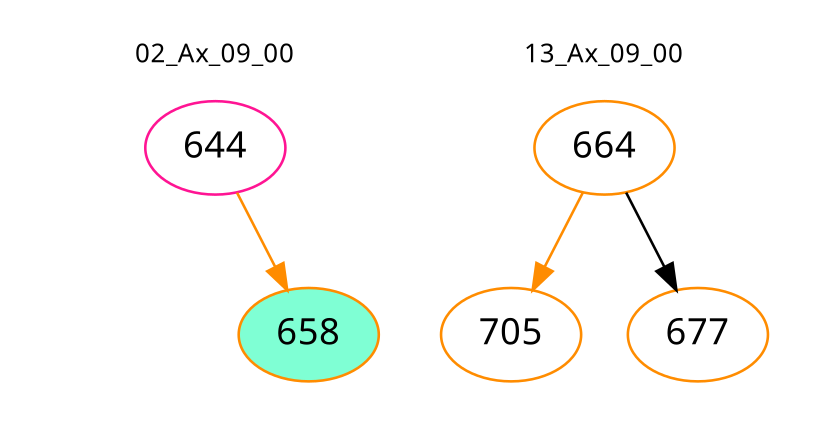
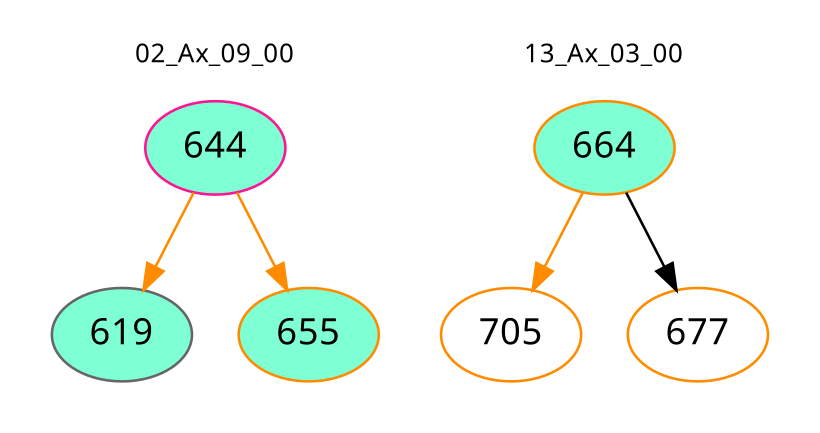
cluster "13_Ax_09_00": label "13_Ax_09_00" -> "13_Ax_03_00"
node "644": fillcolor white -> aquamarine
node "664": fillcolor white -> aquamarine
node "619": added
node "658": label "658" -> "655"
